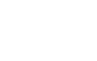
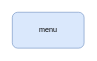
node "menu": added
